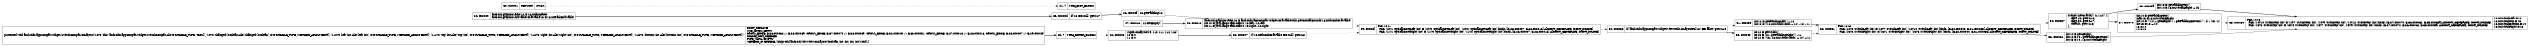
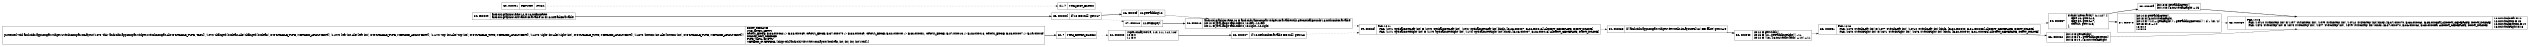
node "37: 0x0070": text "max r5 = r8.mSwitchHeight" -> "int r5 = r8.mSwitchHeight"
edge "25: 0x000d" -> "27: 0x0013": added
node "31: 0x0035": removed
